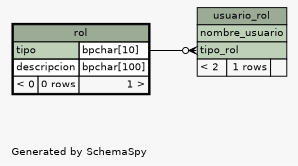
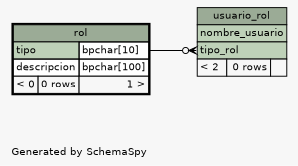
node "usuario_rol": text "1 rows" -> "0 rows"
